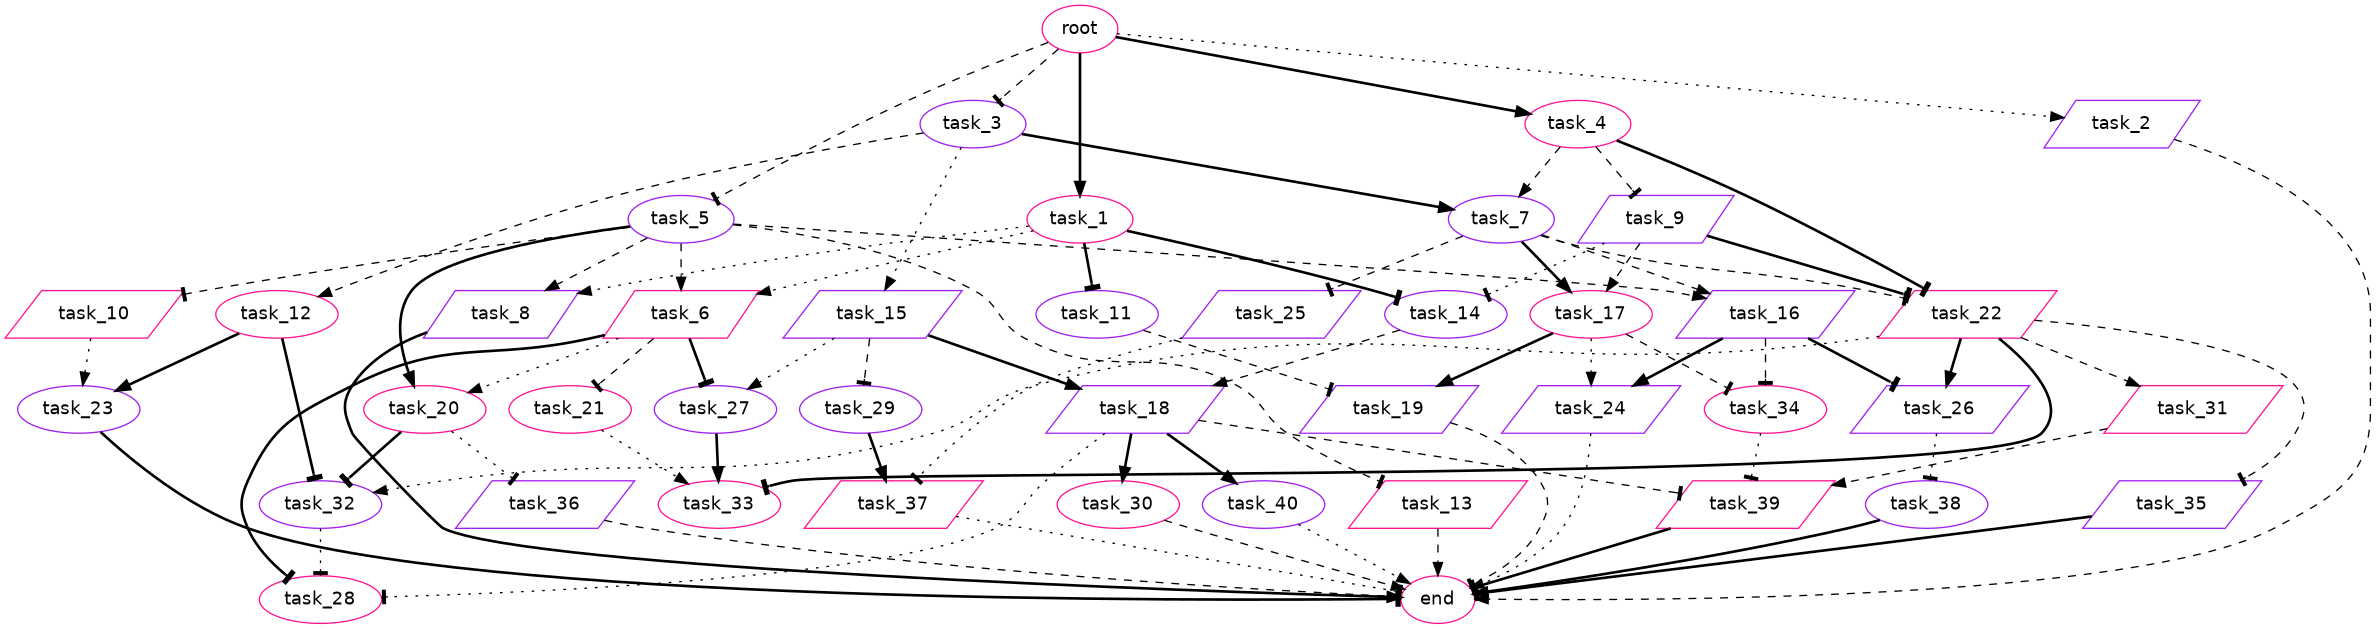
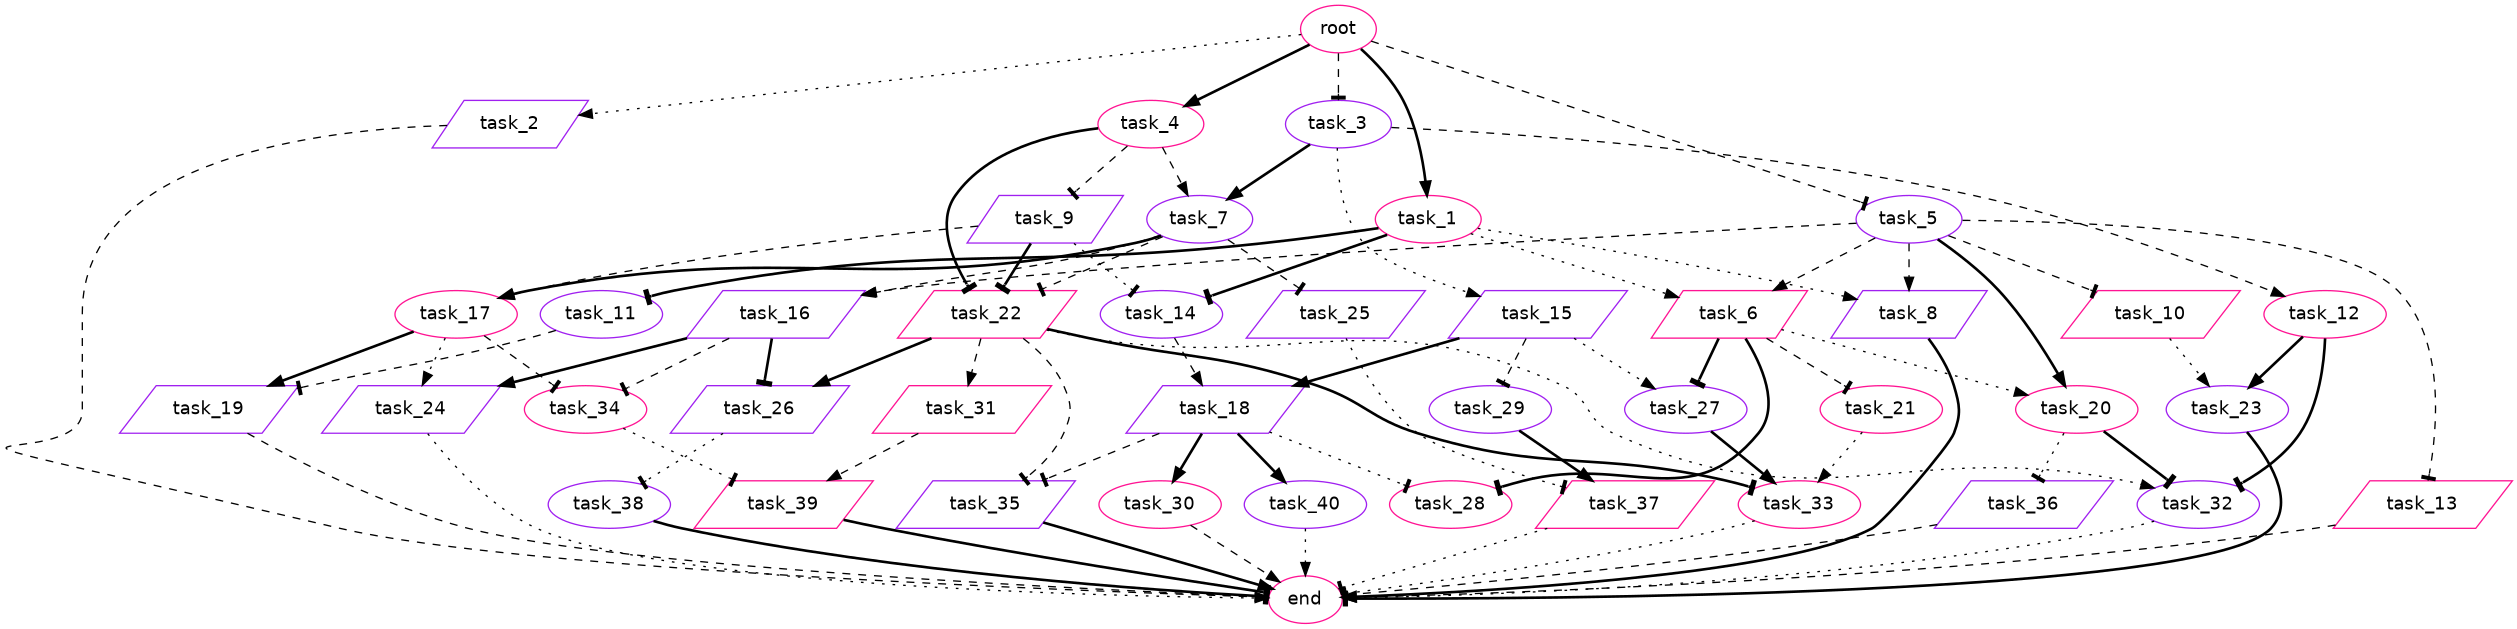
edge "task_18" -> "task_39": now "task_18" -> "task_35"
edge "task_32" -> "task_28": now "task_32" -> "end"
edge "task_33" -> "end": added
